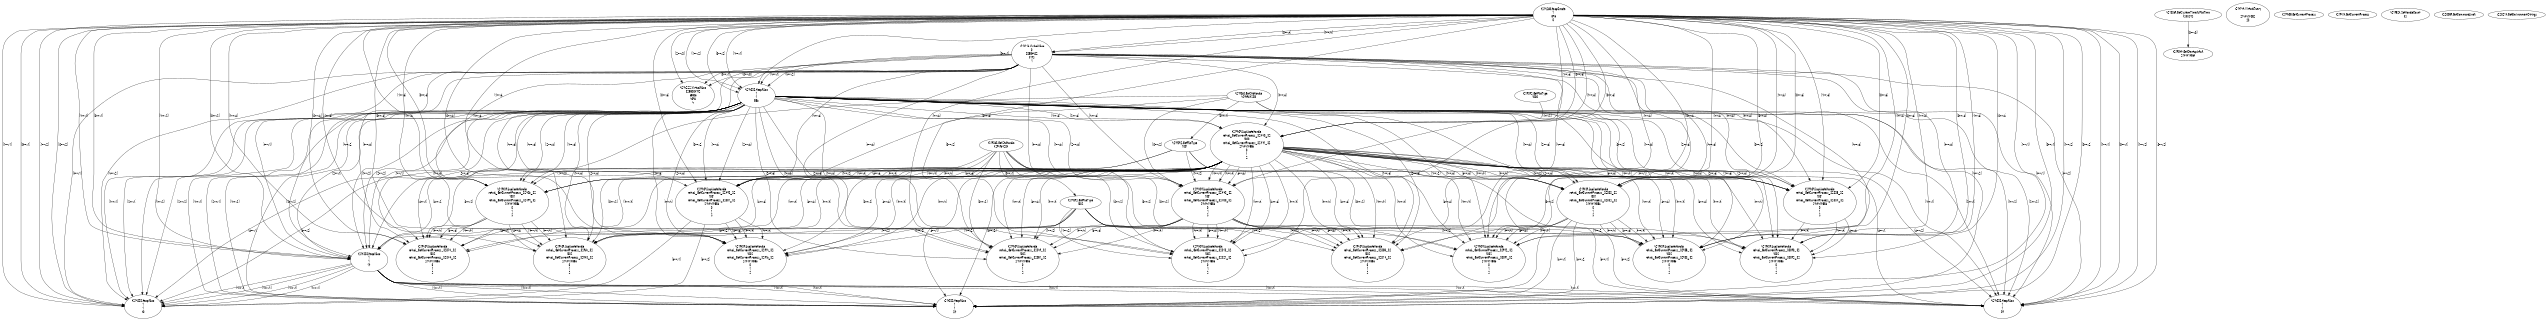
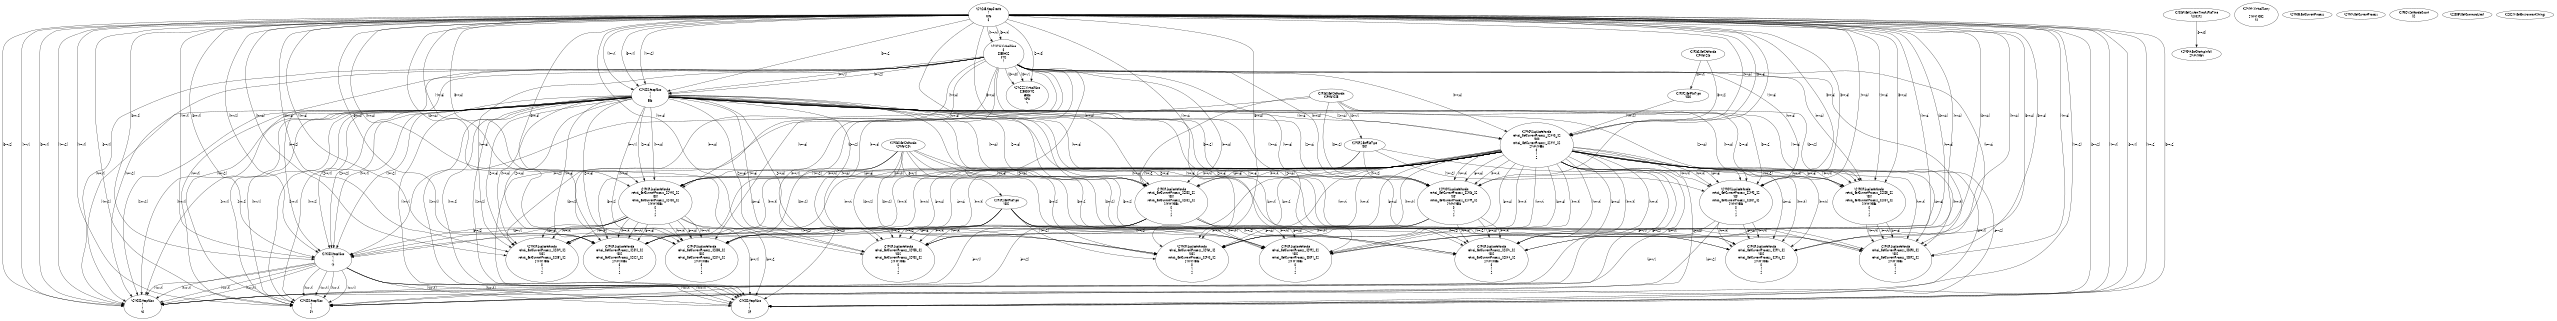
node "4219368.GetStdHandle 4294967286": added
